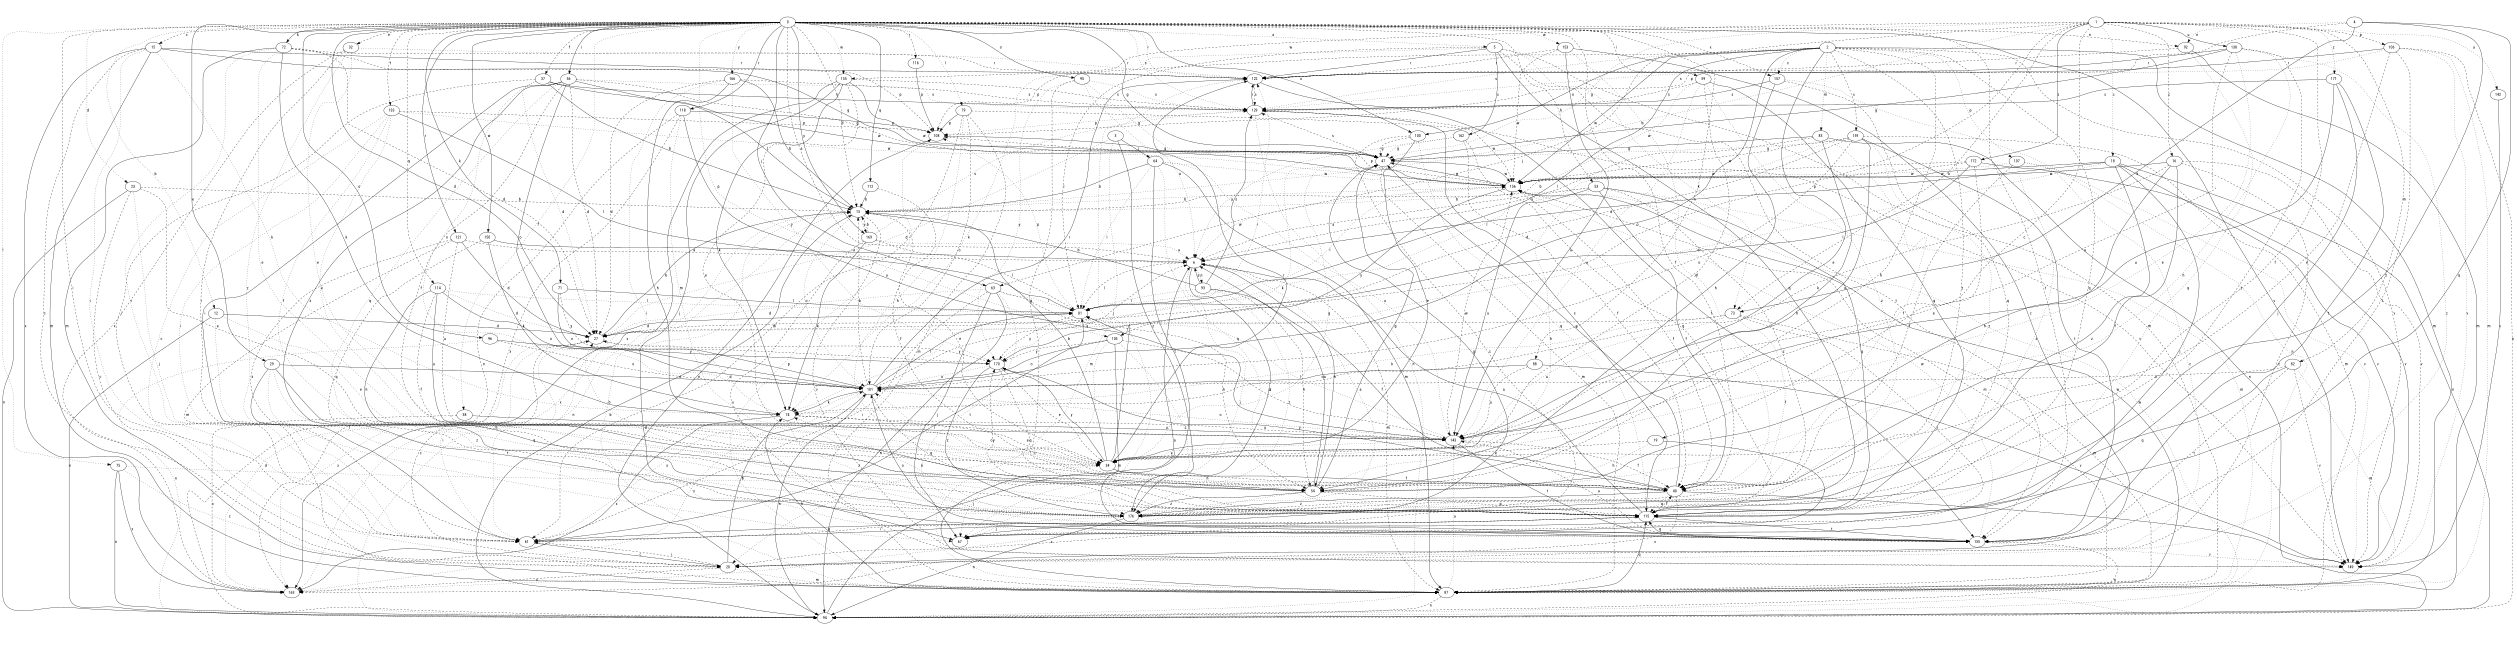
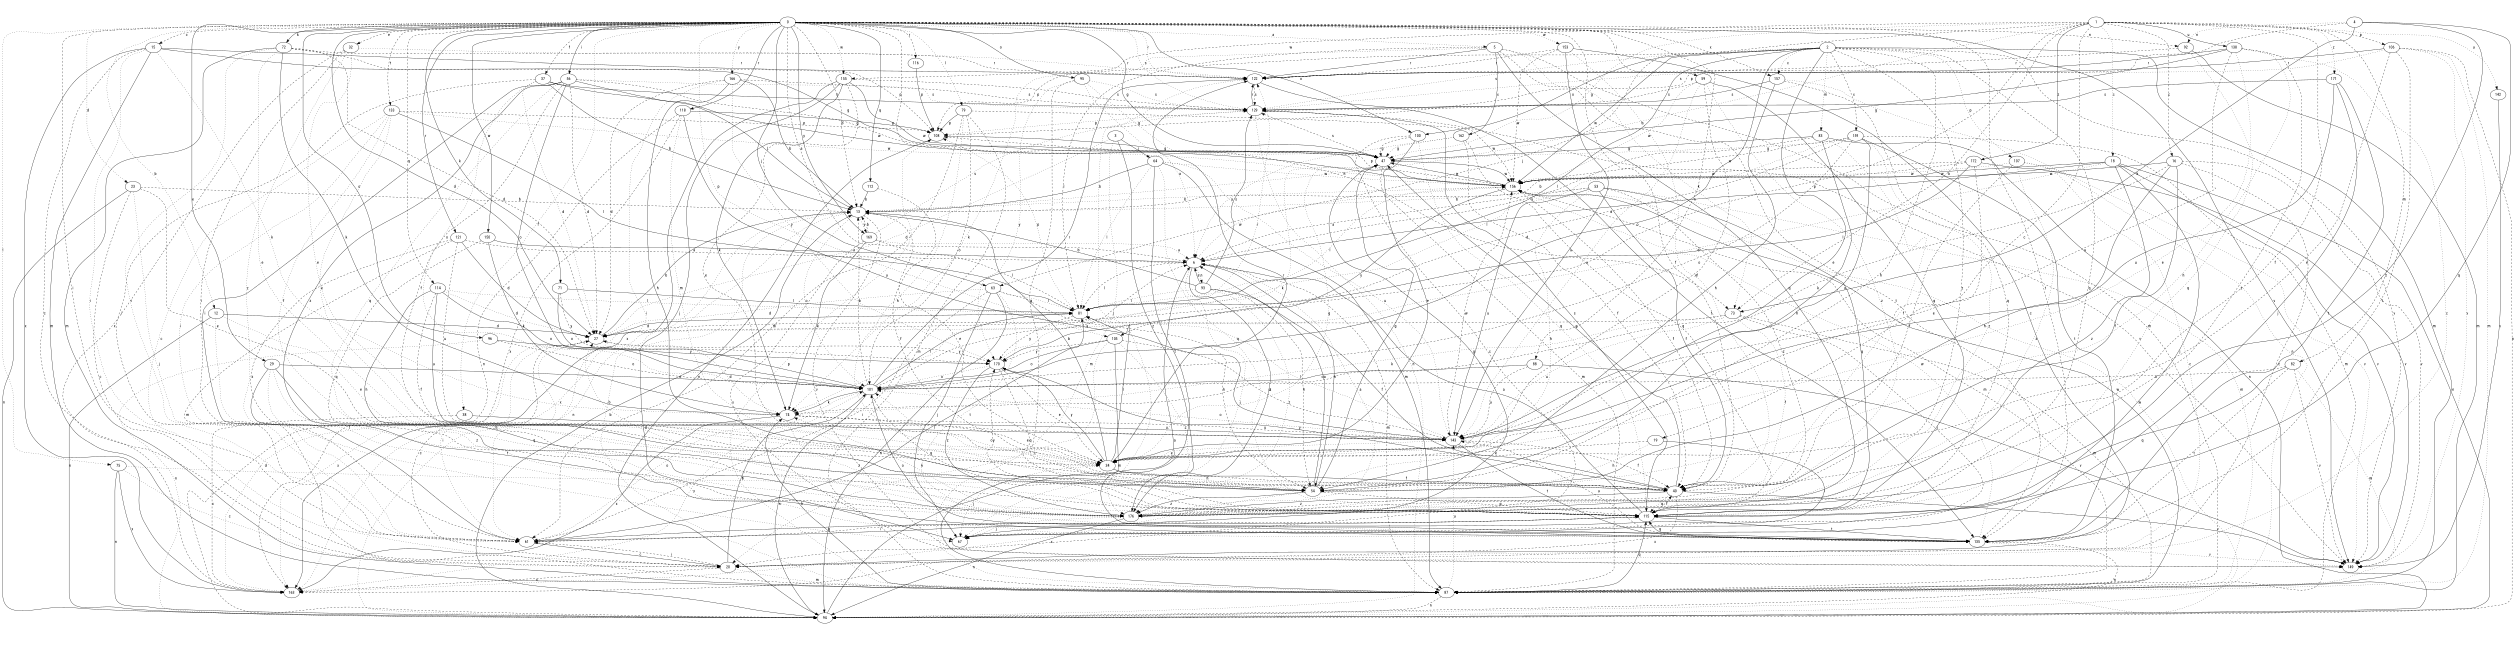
edge "0" -> "53": now "0" -> "73"
